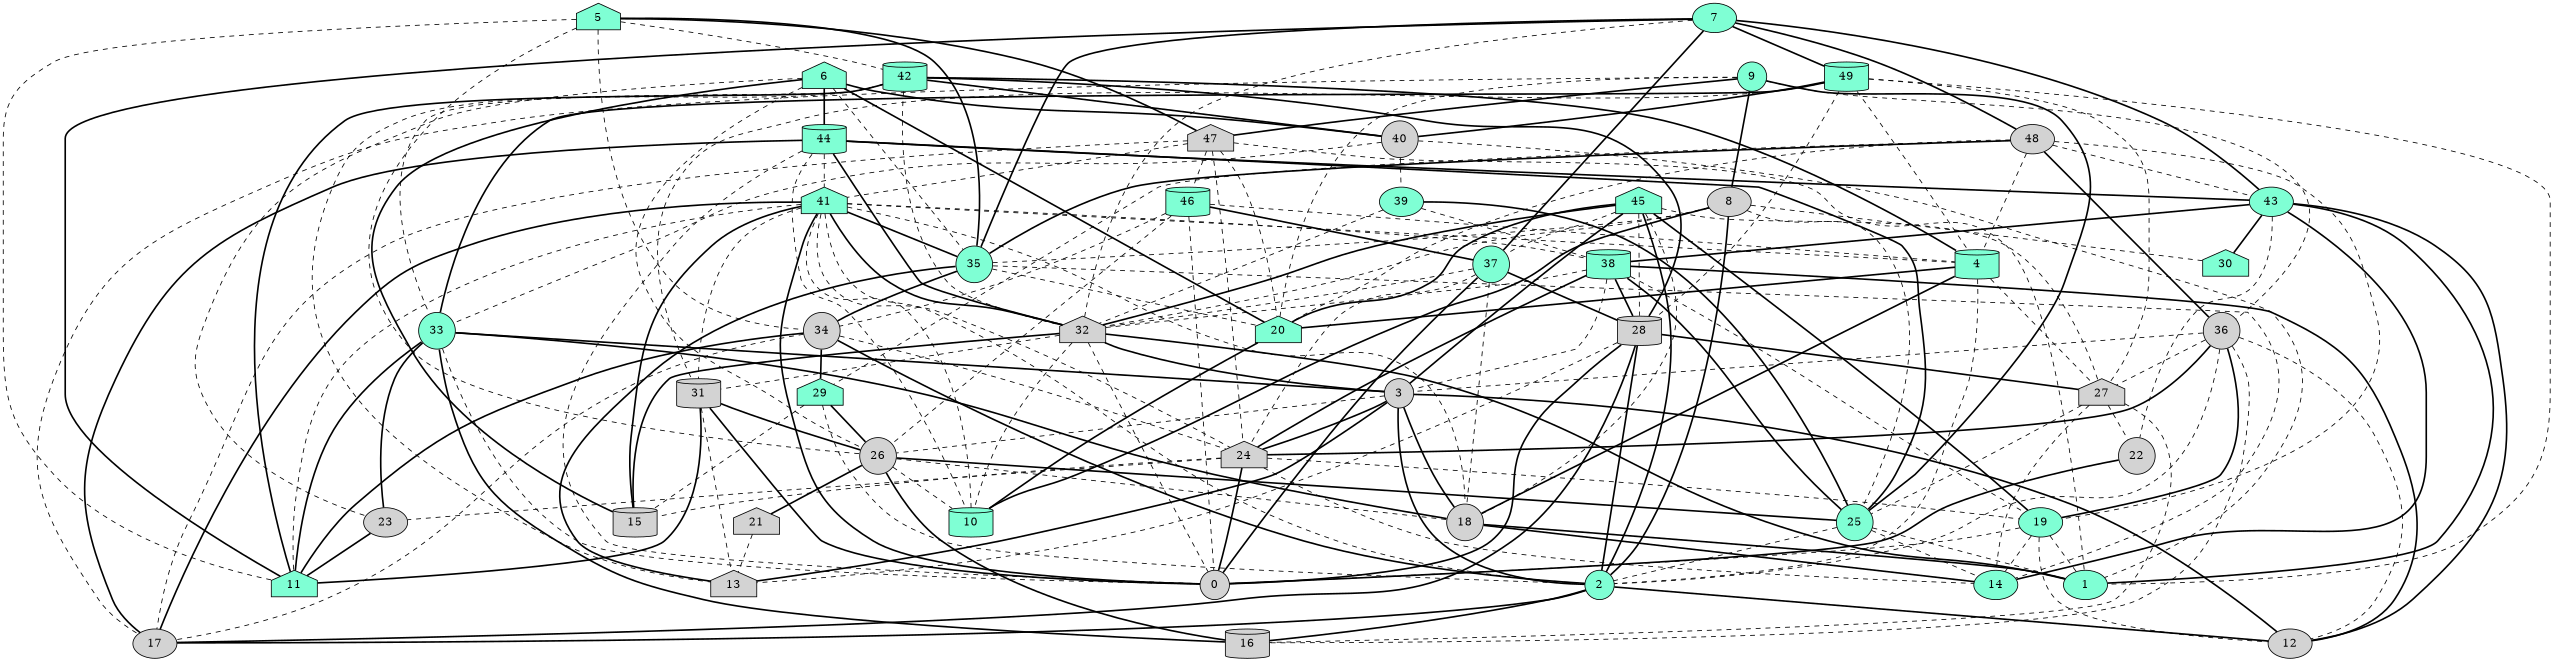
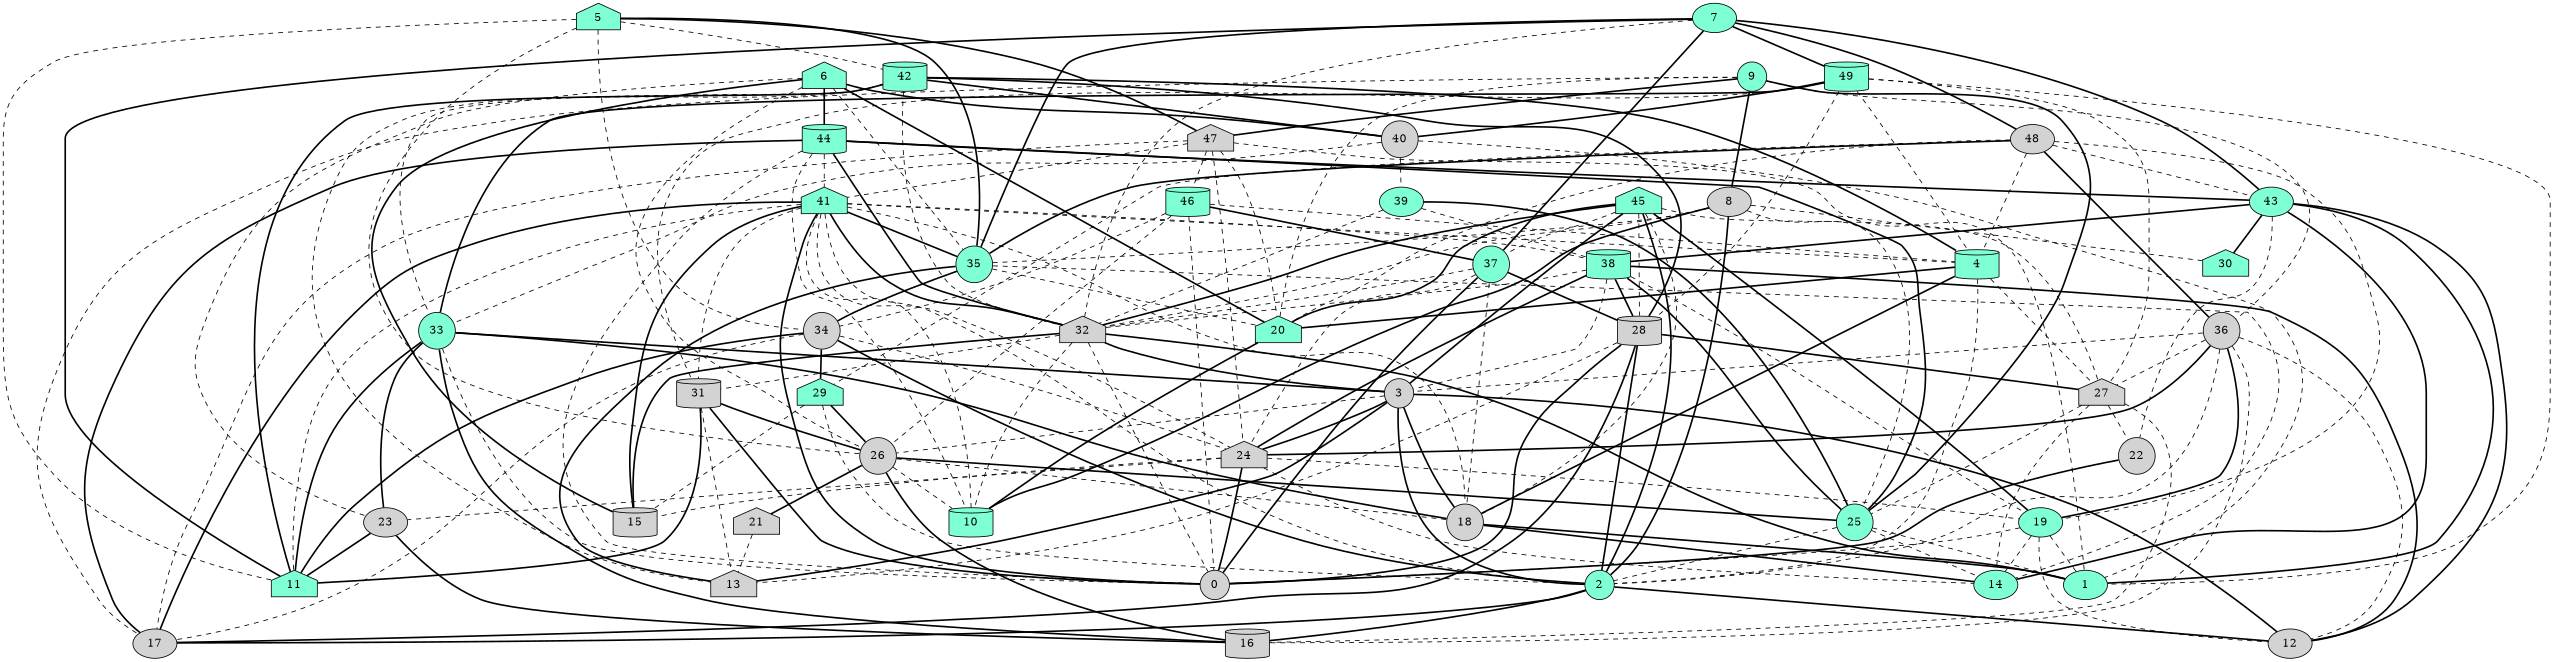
edge "23" -- "16": added
